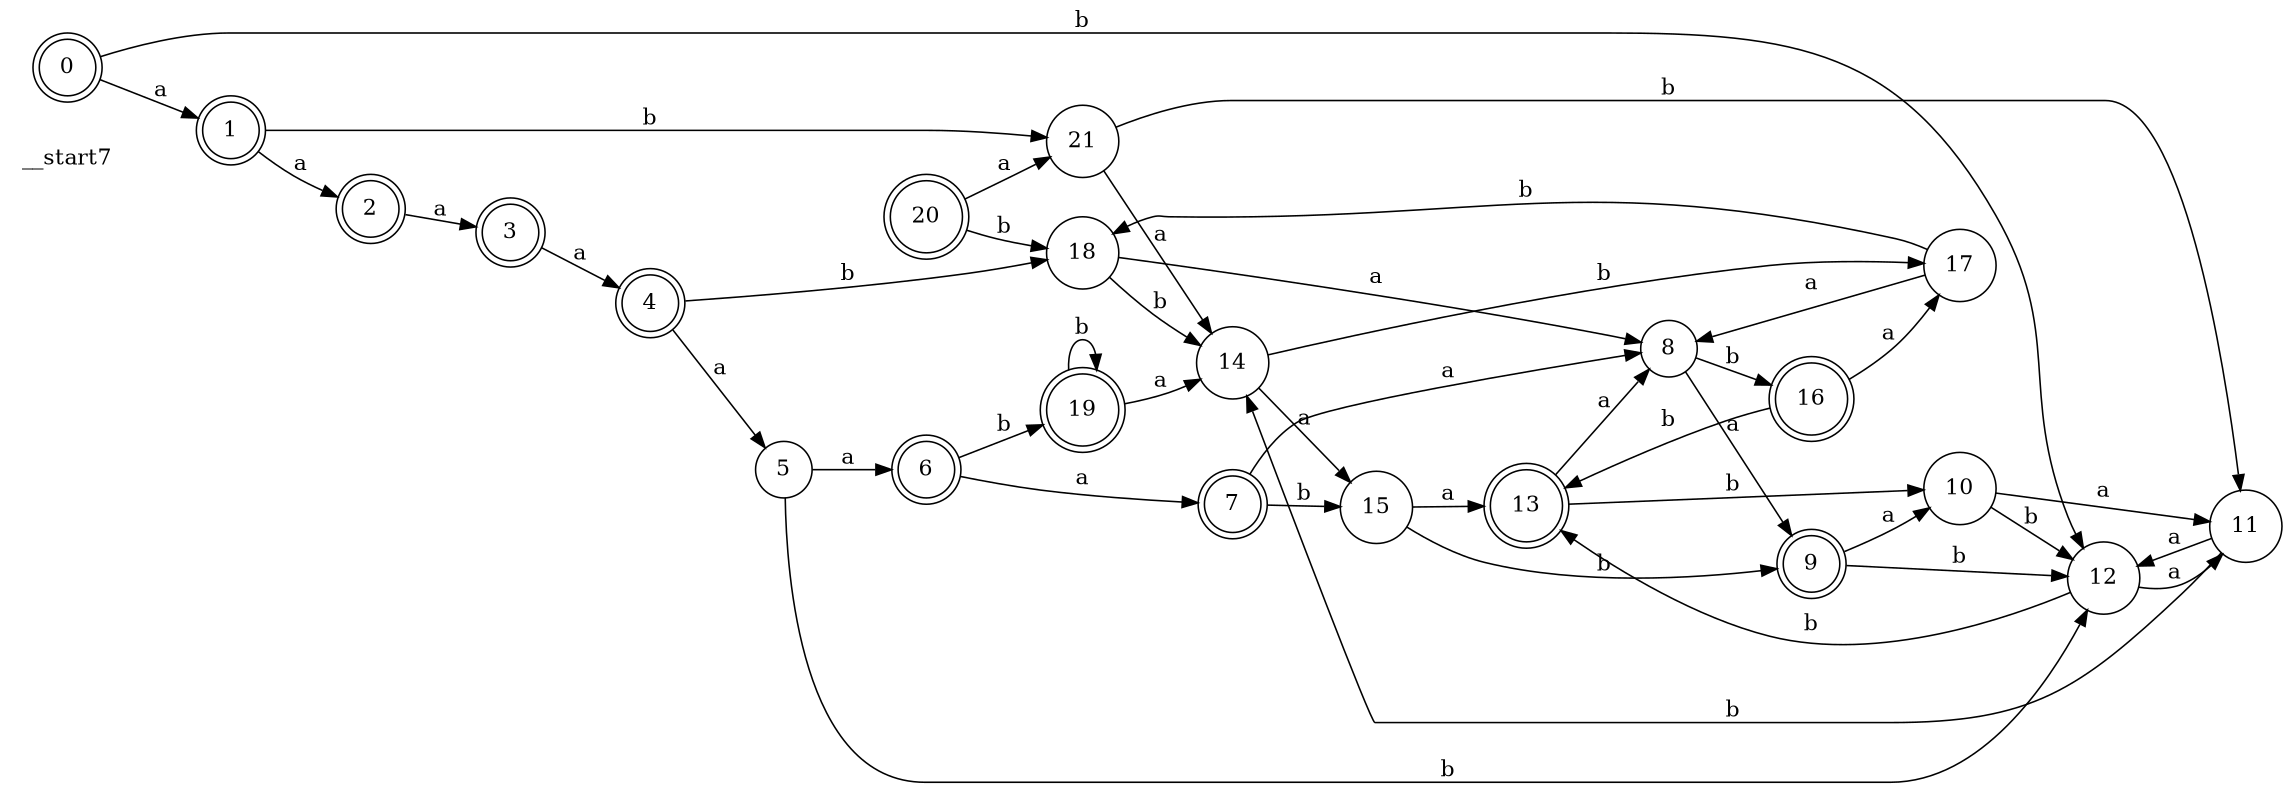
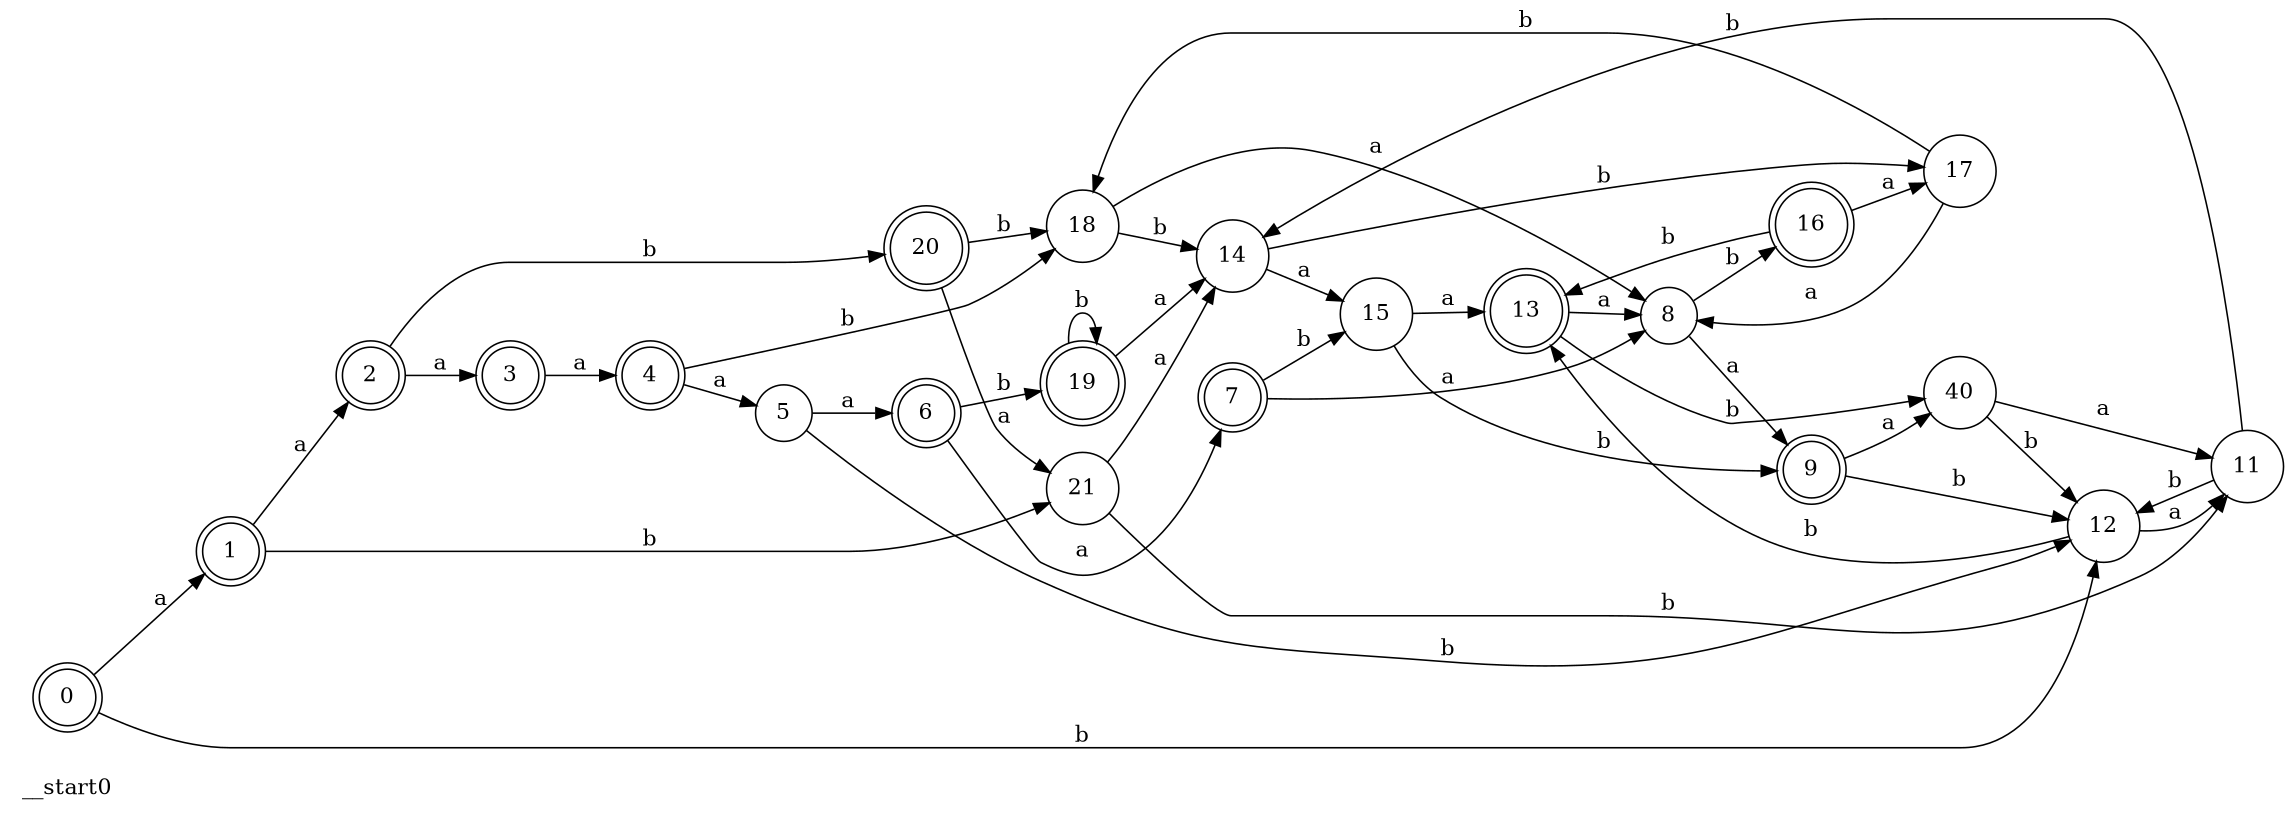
node "__start7": label "__start7" -> "__start0"
edge "2" -> "20": added, label "b"
node "10": label "10" -> "40"
edge "11" -> "12": label "a" -> "b"
